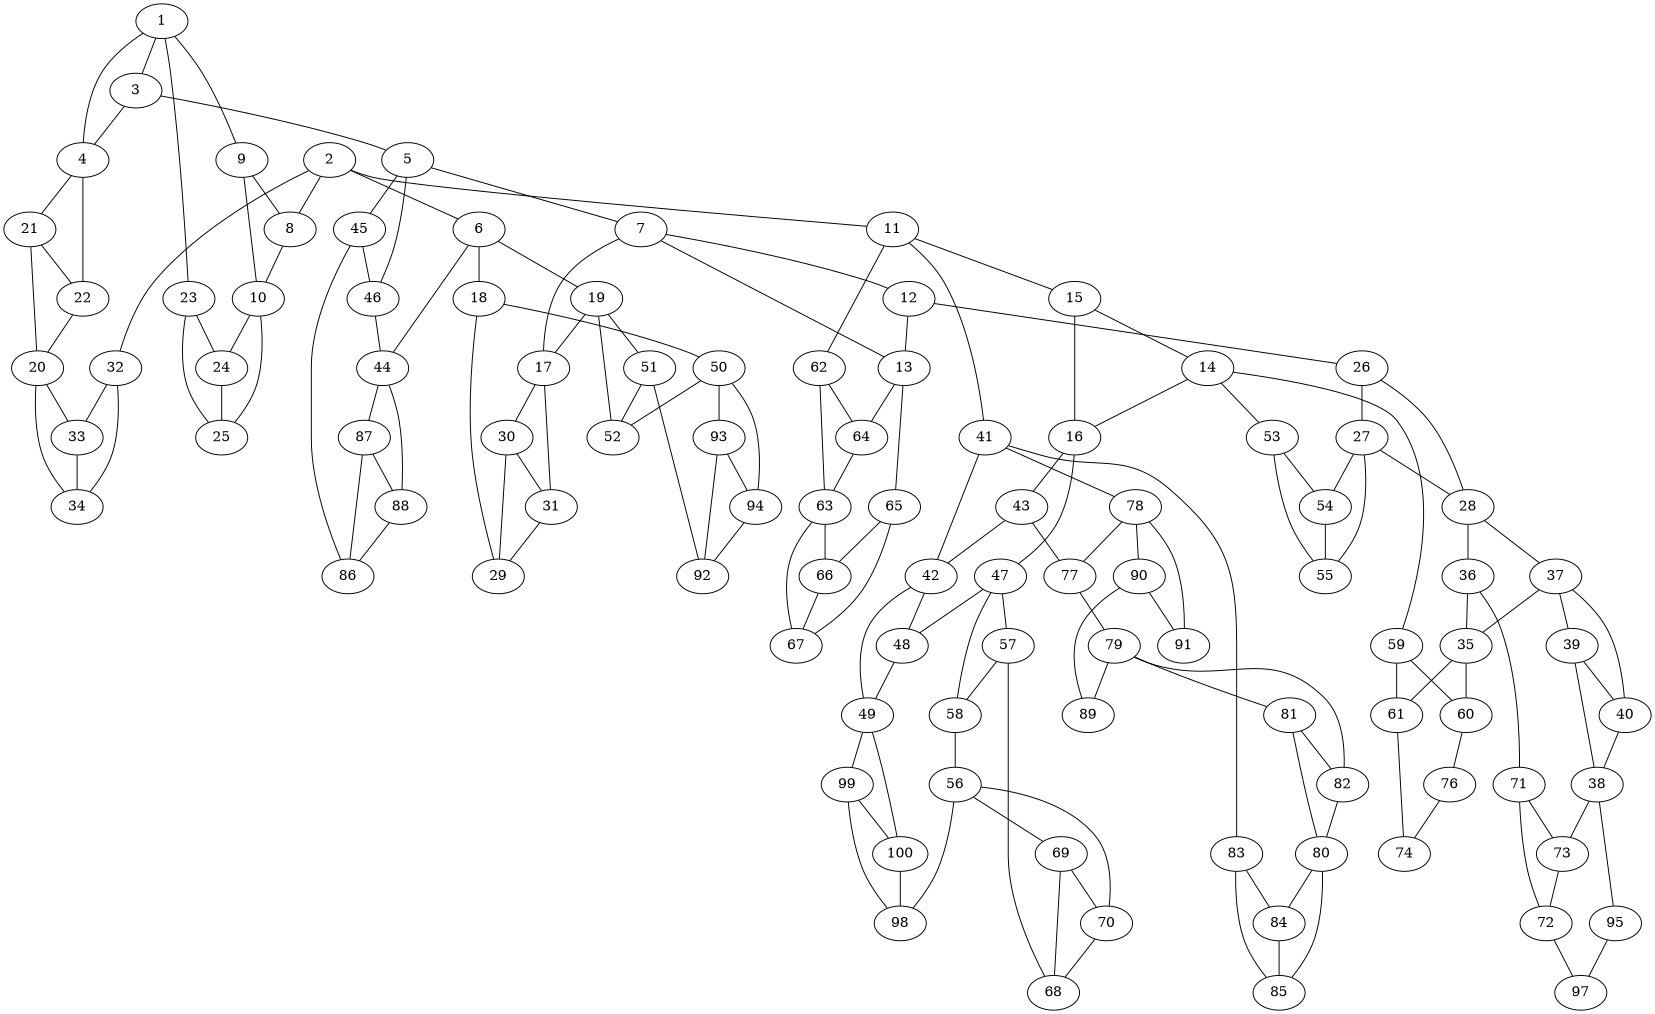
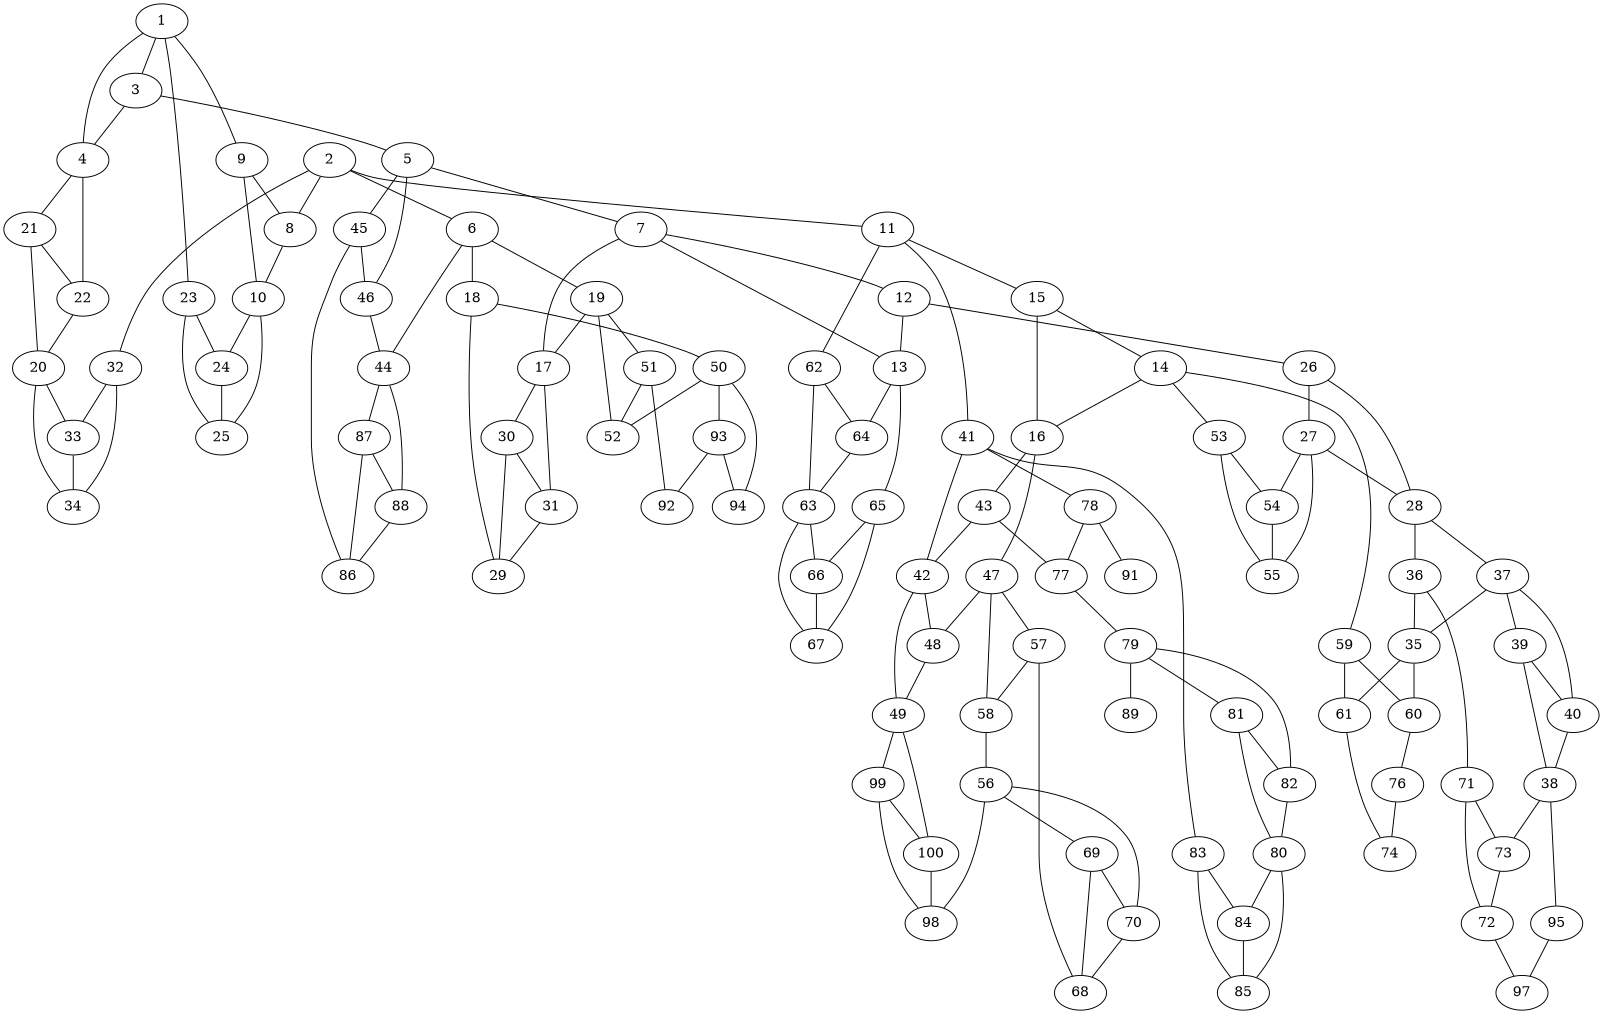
edge "94" -- "92": removed
node "90": removed
